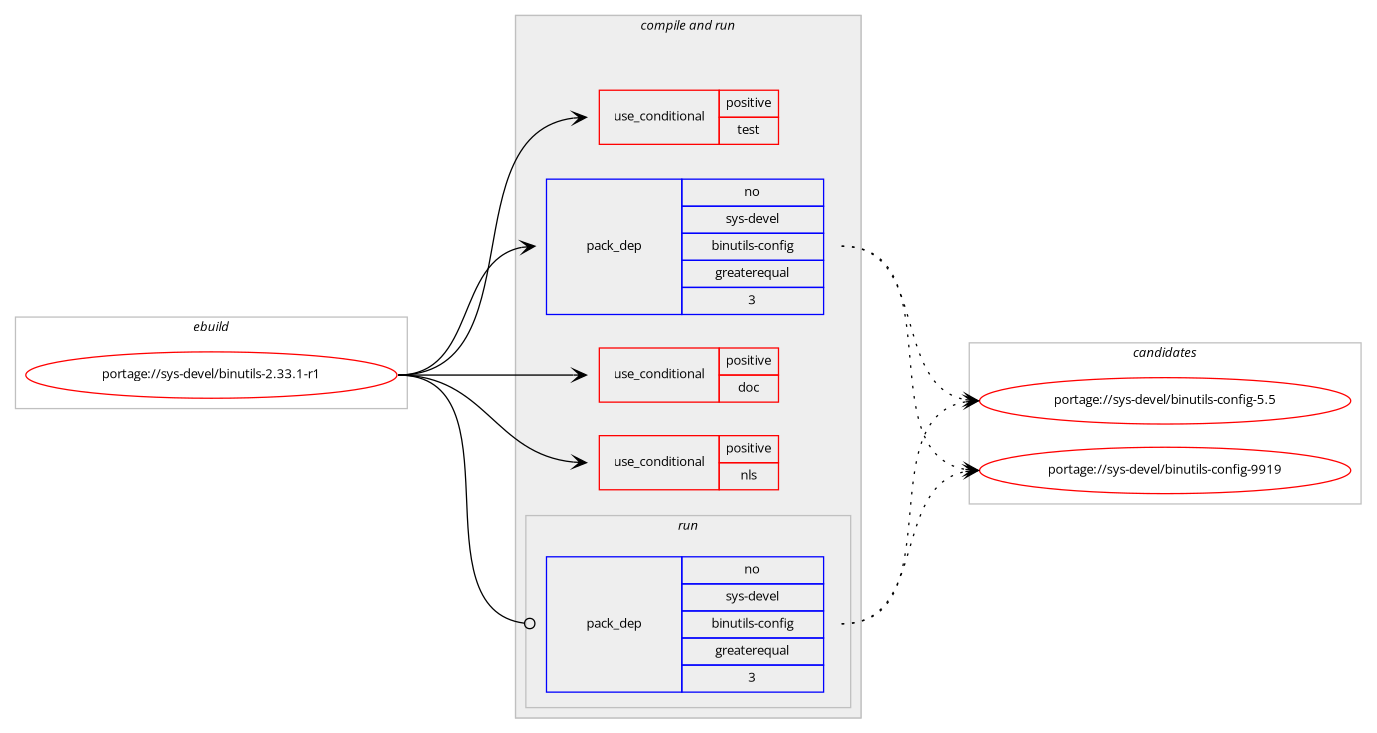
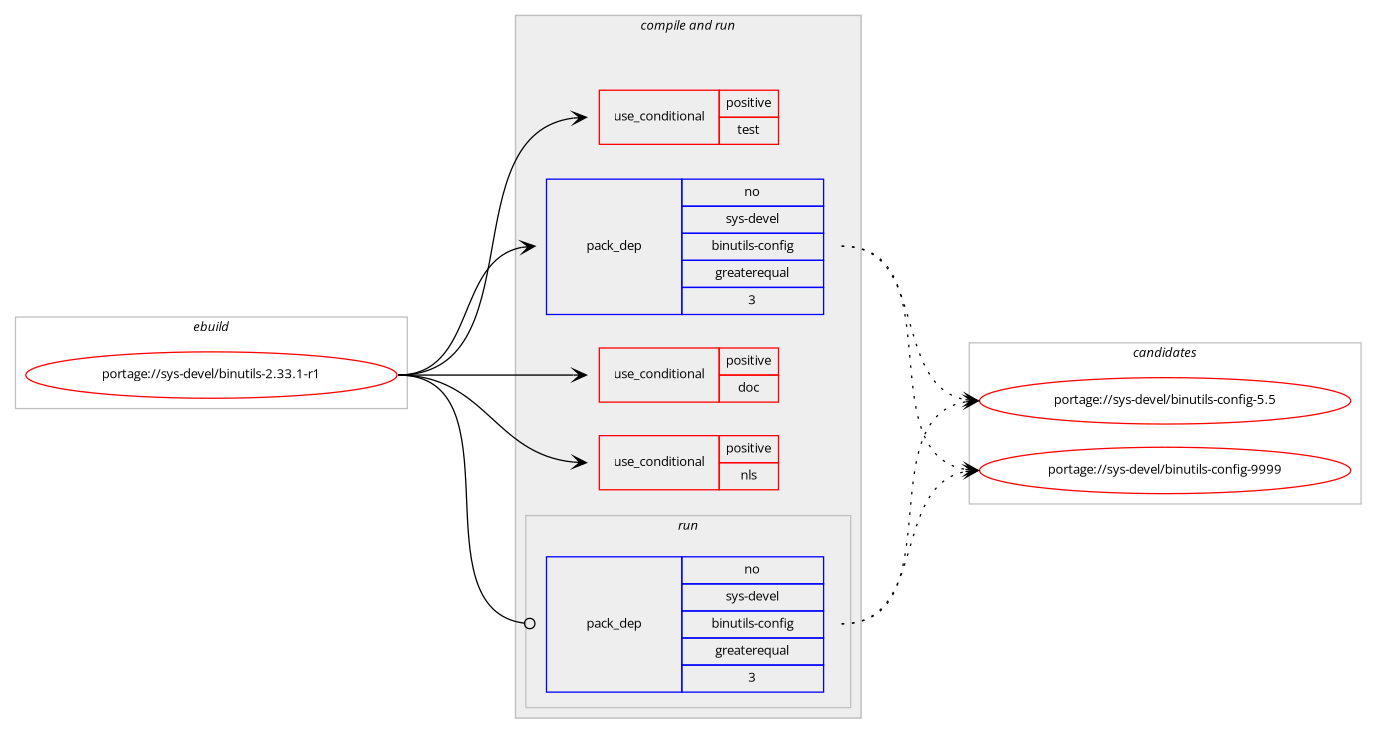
node "portage://sys-devel/binutils-config-9919": label "portage://sys-devel/binutils-config-9919" -> "portage://sys-devel/binutils-config-9999"
